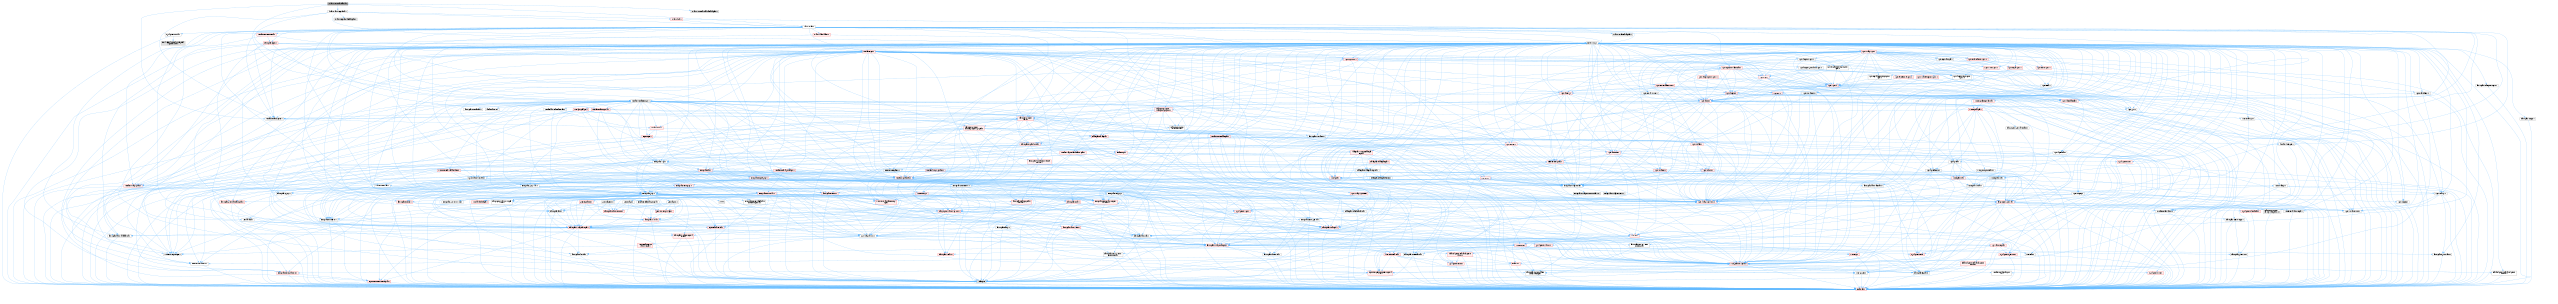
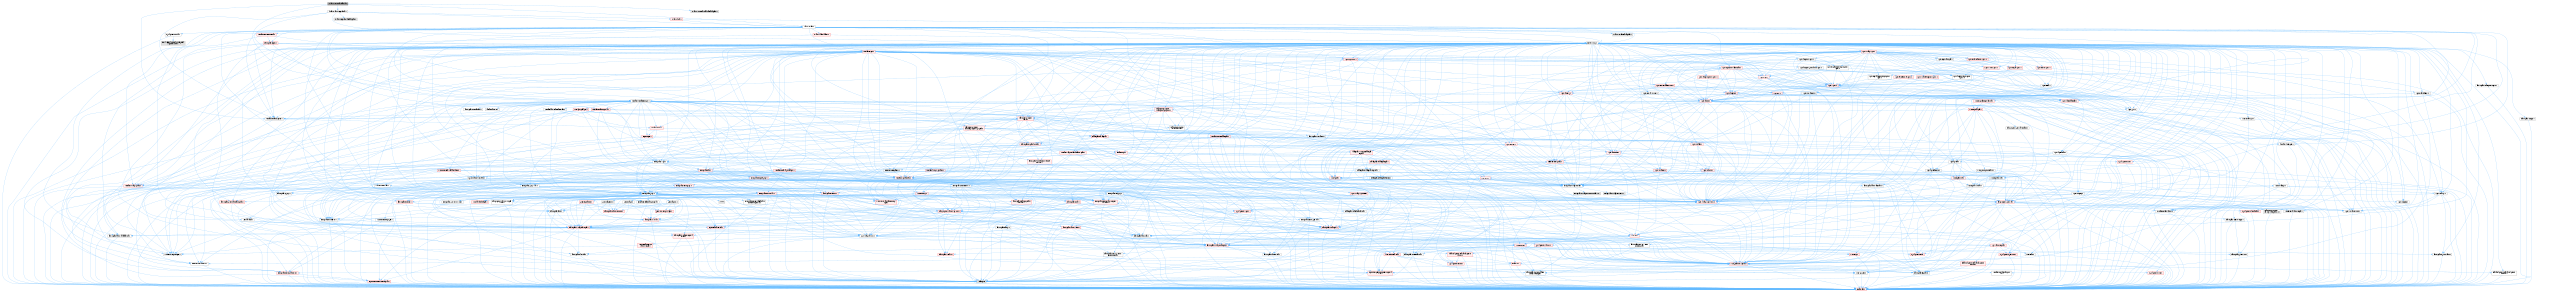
node "Misc/StringFormatArg.h": added
